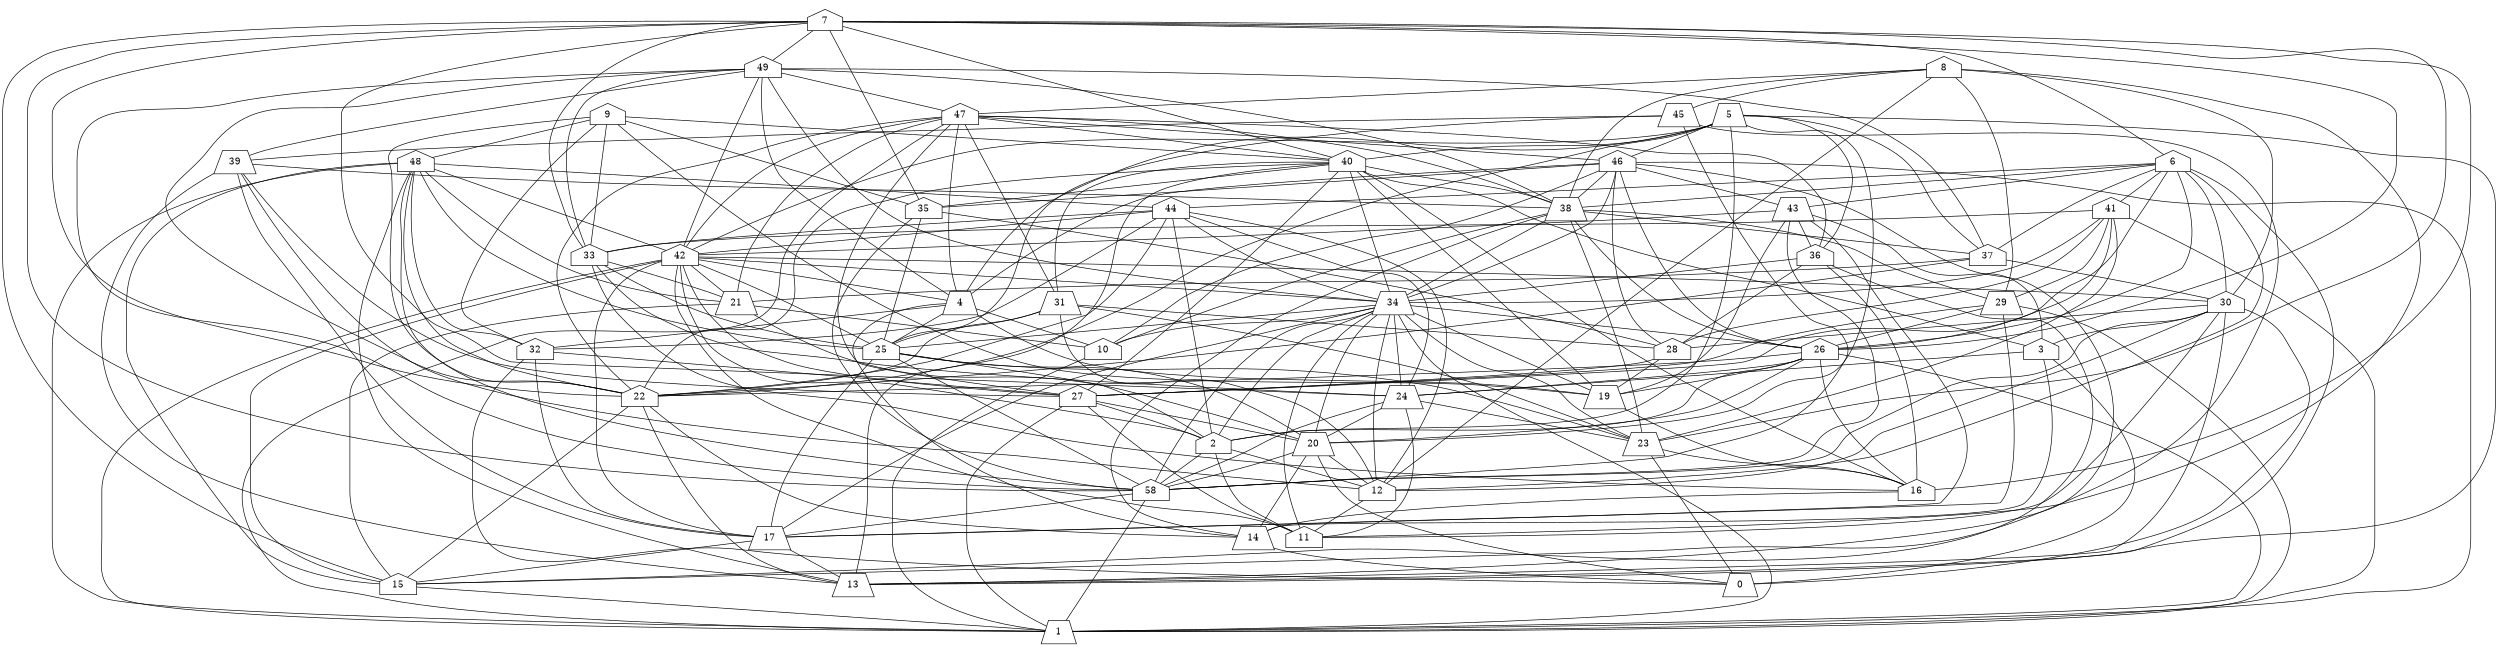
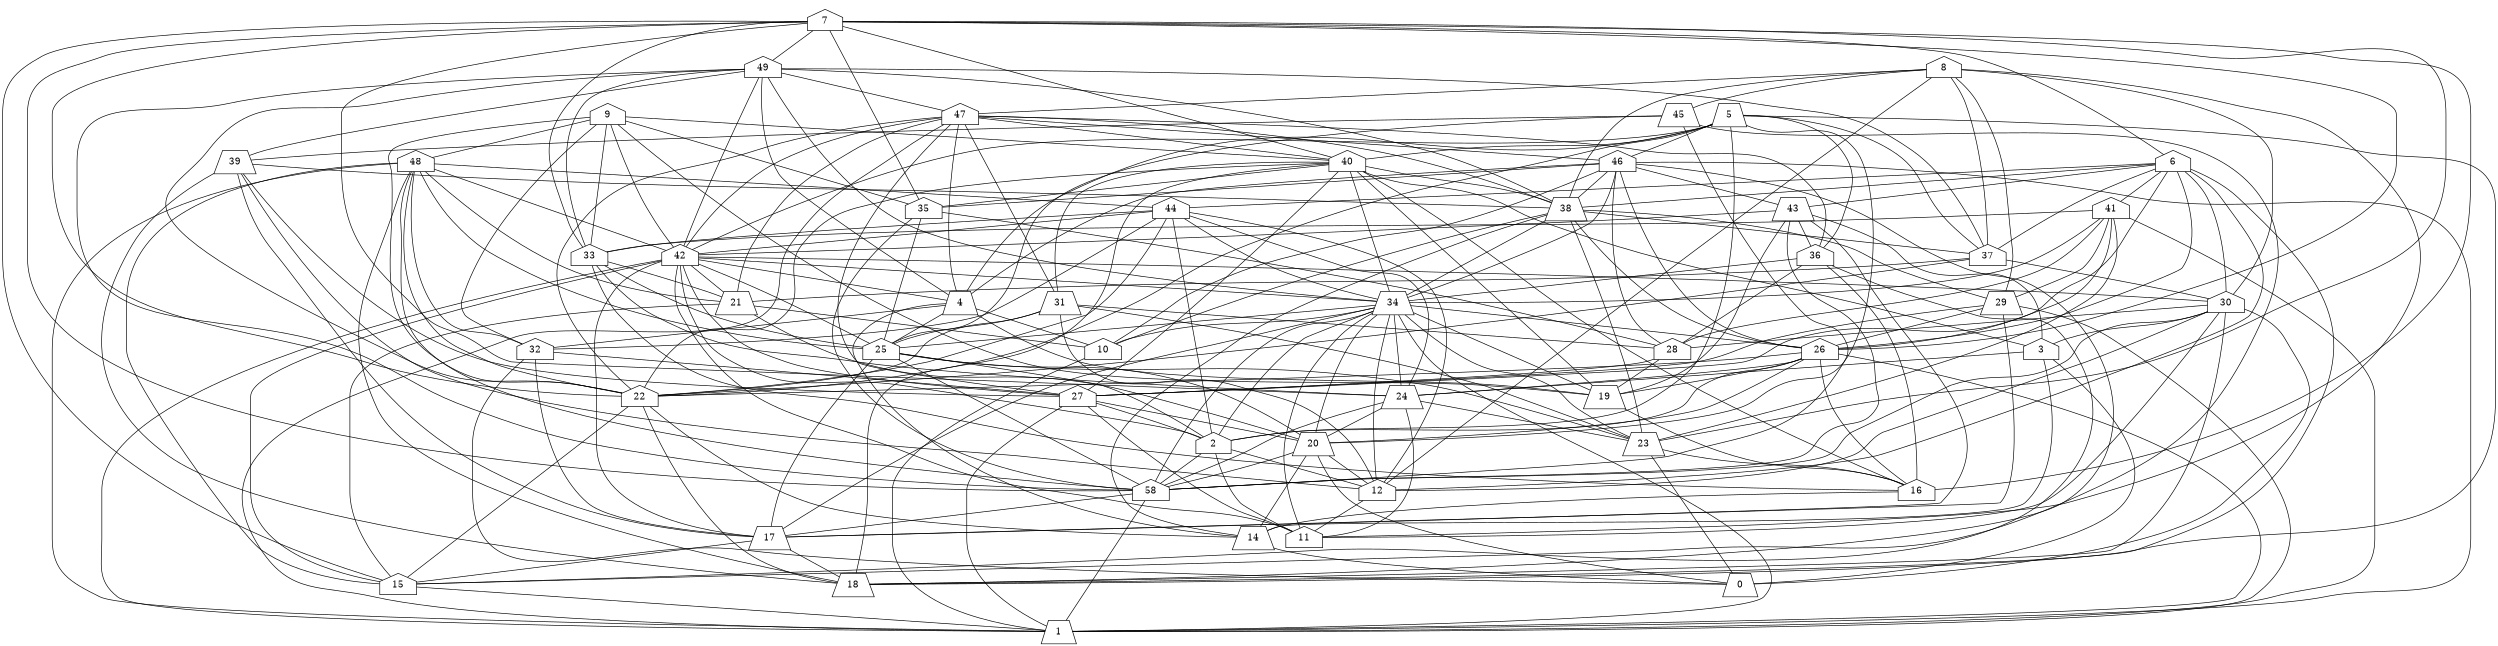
edge "8" -- "37": added
edge "9" -- "42": added
node "13": label "13" -> "18"
